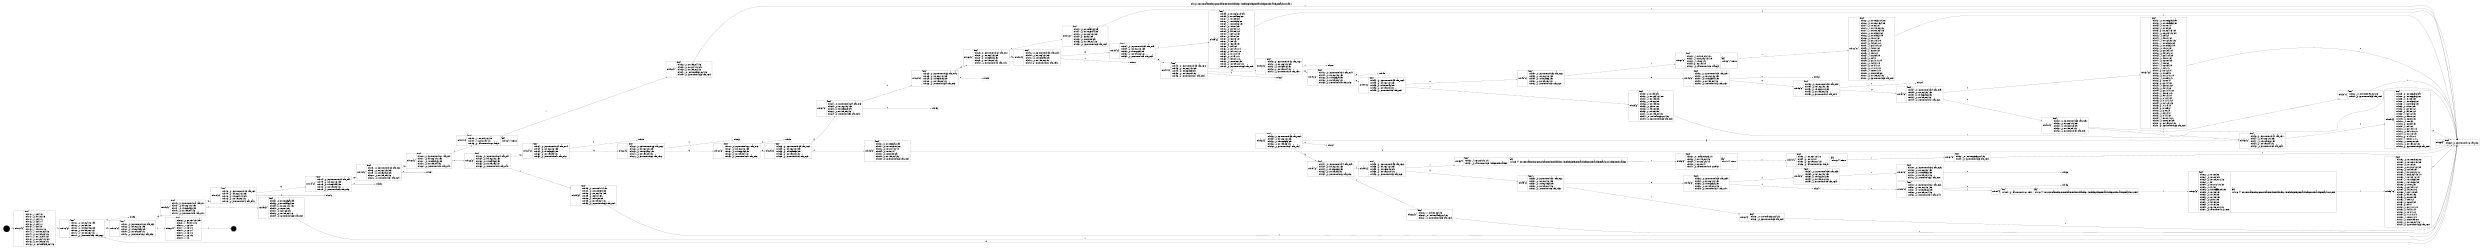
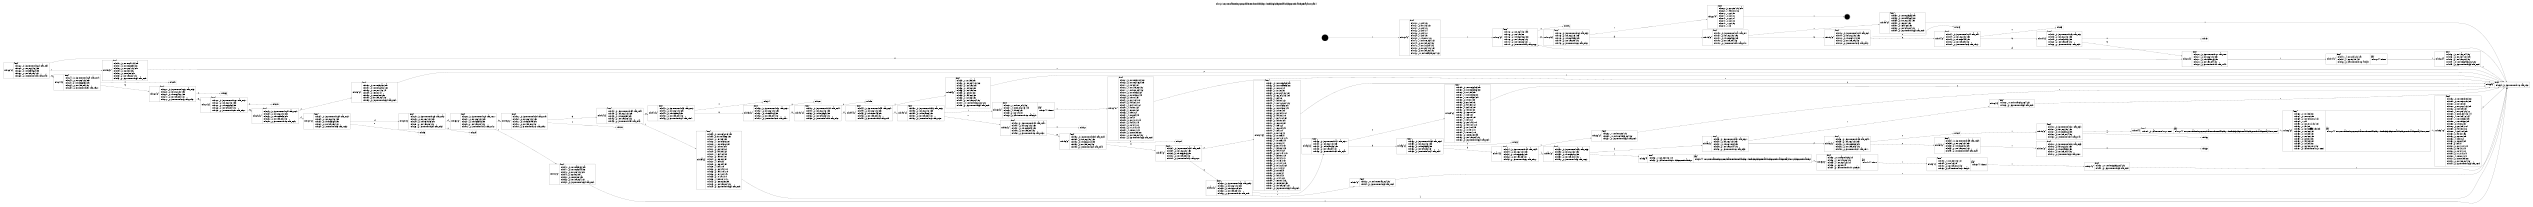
edge "0x401a58 [28]" -> "0x401a3c [28]": reversed
edge "0x40180c [28]" -> "0x401828 [28]": reversed
